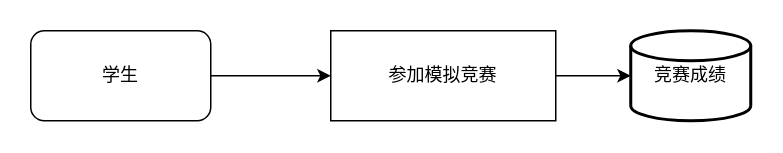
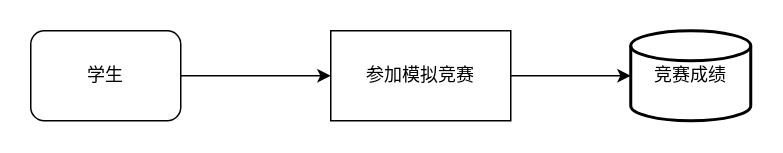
node "学生": size 180x90 -> 150x90
node "参加模拟竞赛": size 225x90 -> 180x90
